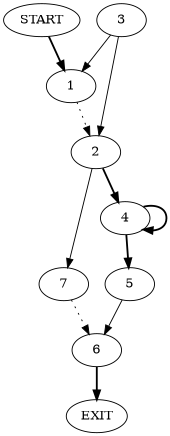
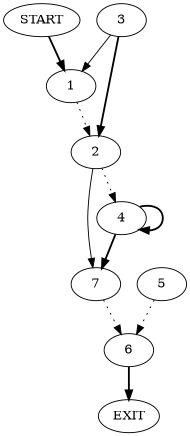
edge "3" -> "2": style solid -> bold
edge "2" -> "4": style bold -> dotted
edge "4" -> "5": now "4" -> "7"
edge "5" -> "6": style solid -> dotted
